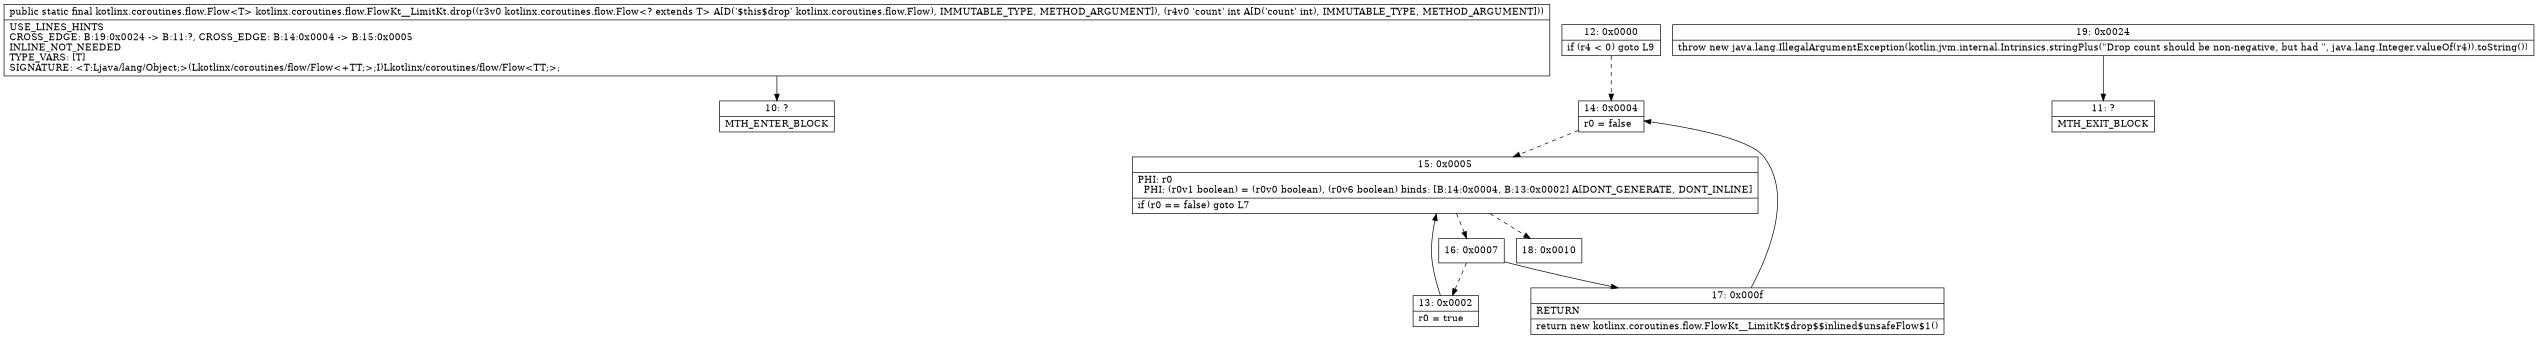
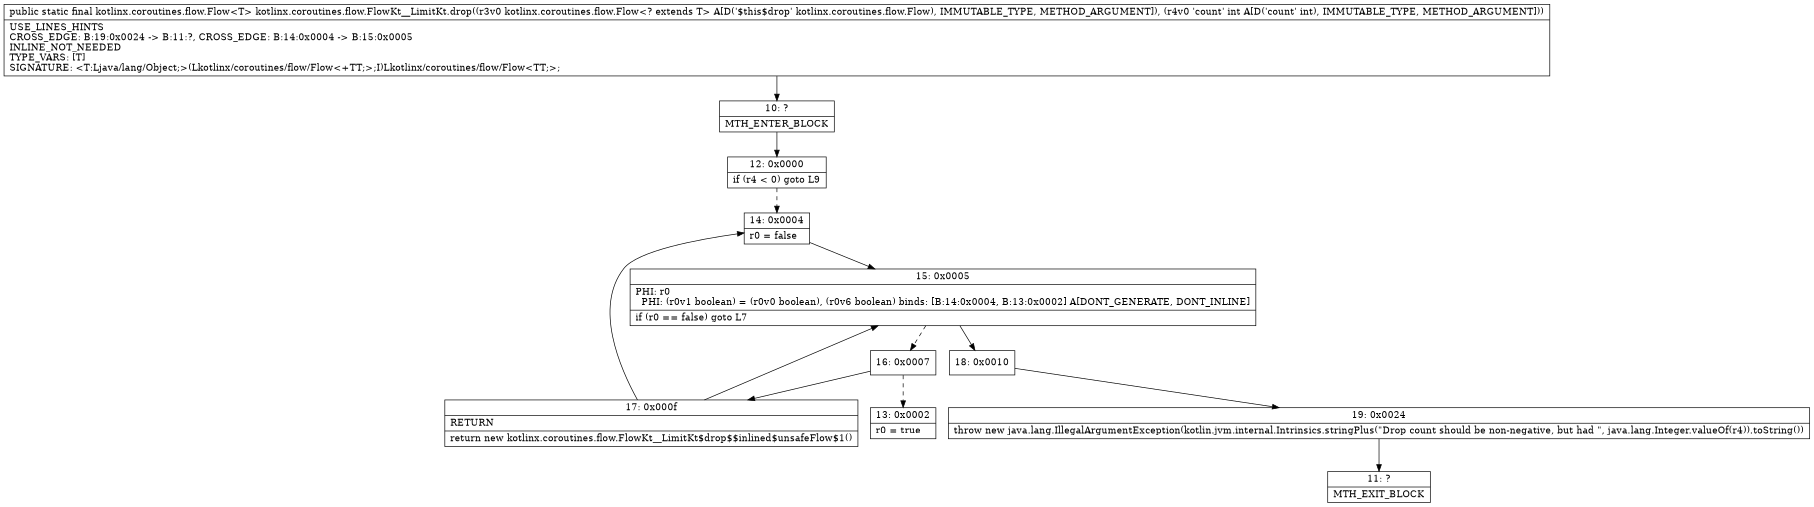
edge "10: ?" -> "12: 0x0000": added
edge "14: 0x0004" -> "15: 0x0005": style dashed -> solid
edge "15: 0x0005" -> "18: 0x0010": style dashed -> solid
edge "13: 0x0002" -> "15: 0x0005": now "17: 0x000f" -> "15: 0x0005"
edge "18: 0x0010" -> "19: 0x0024": added
